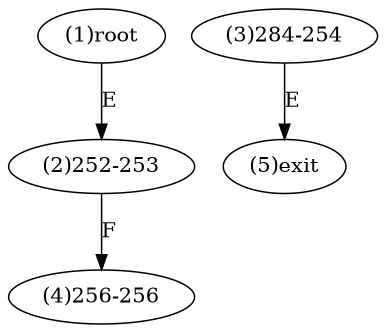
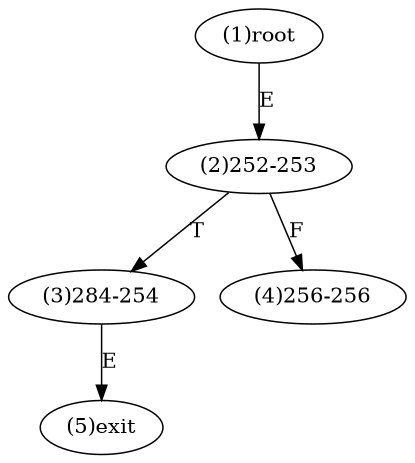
edge "(2)252-253" -> "(3)284-254": added, label "T"
